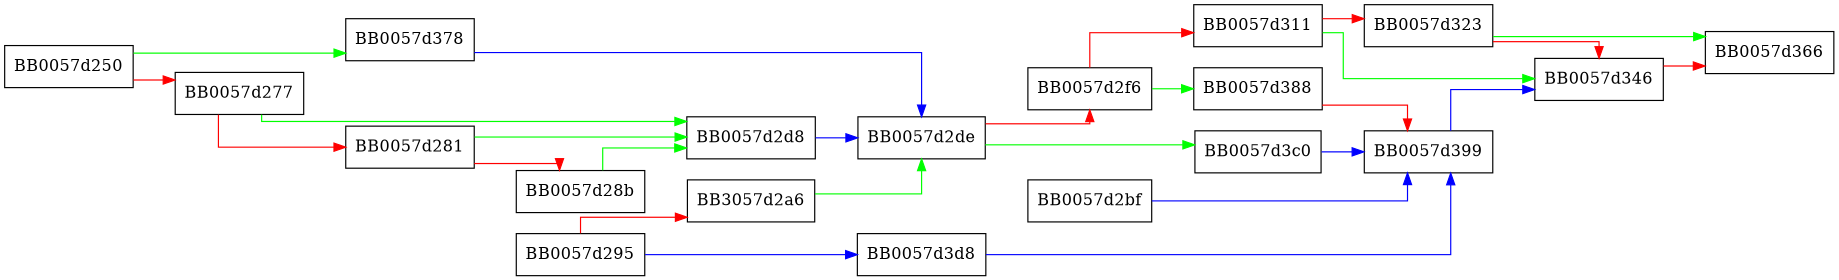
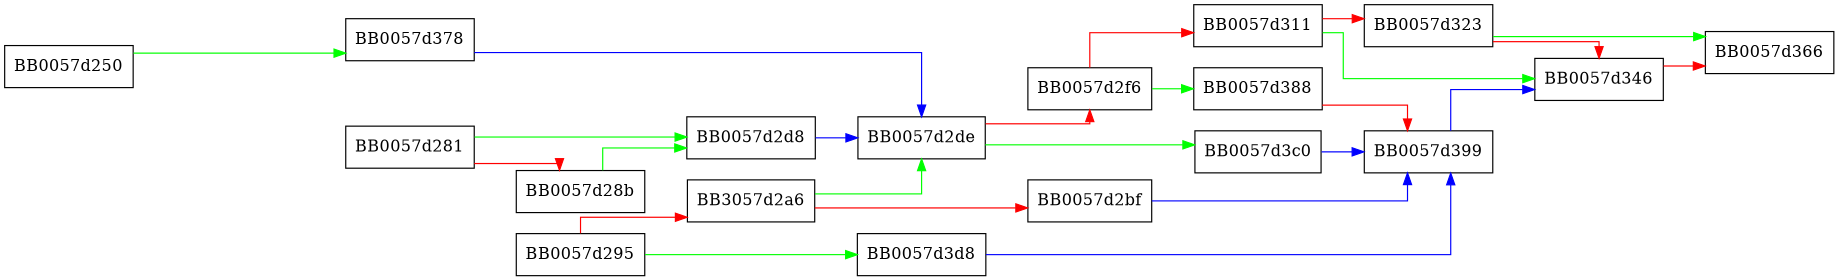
node "BB0057d277": removed
edge "BB3057d2a6" -> "BB0057d2bf": added
edge "BB0057d295" -> "BB0057d3d8": color blue -> green
